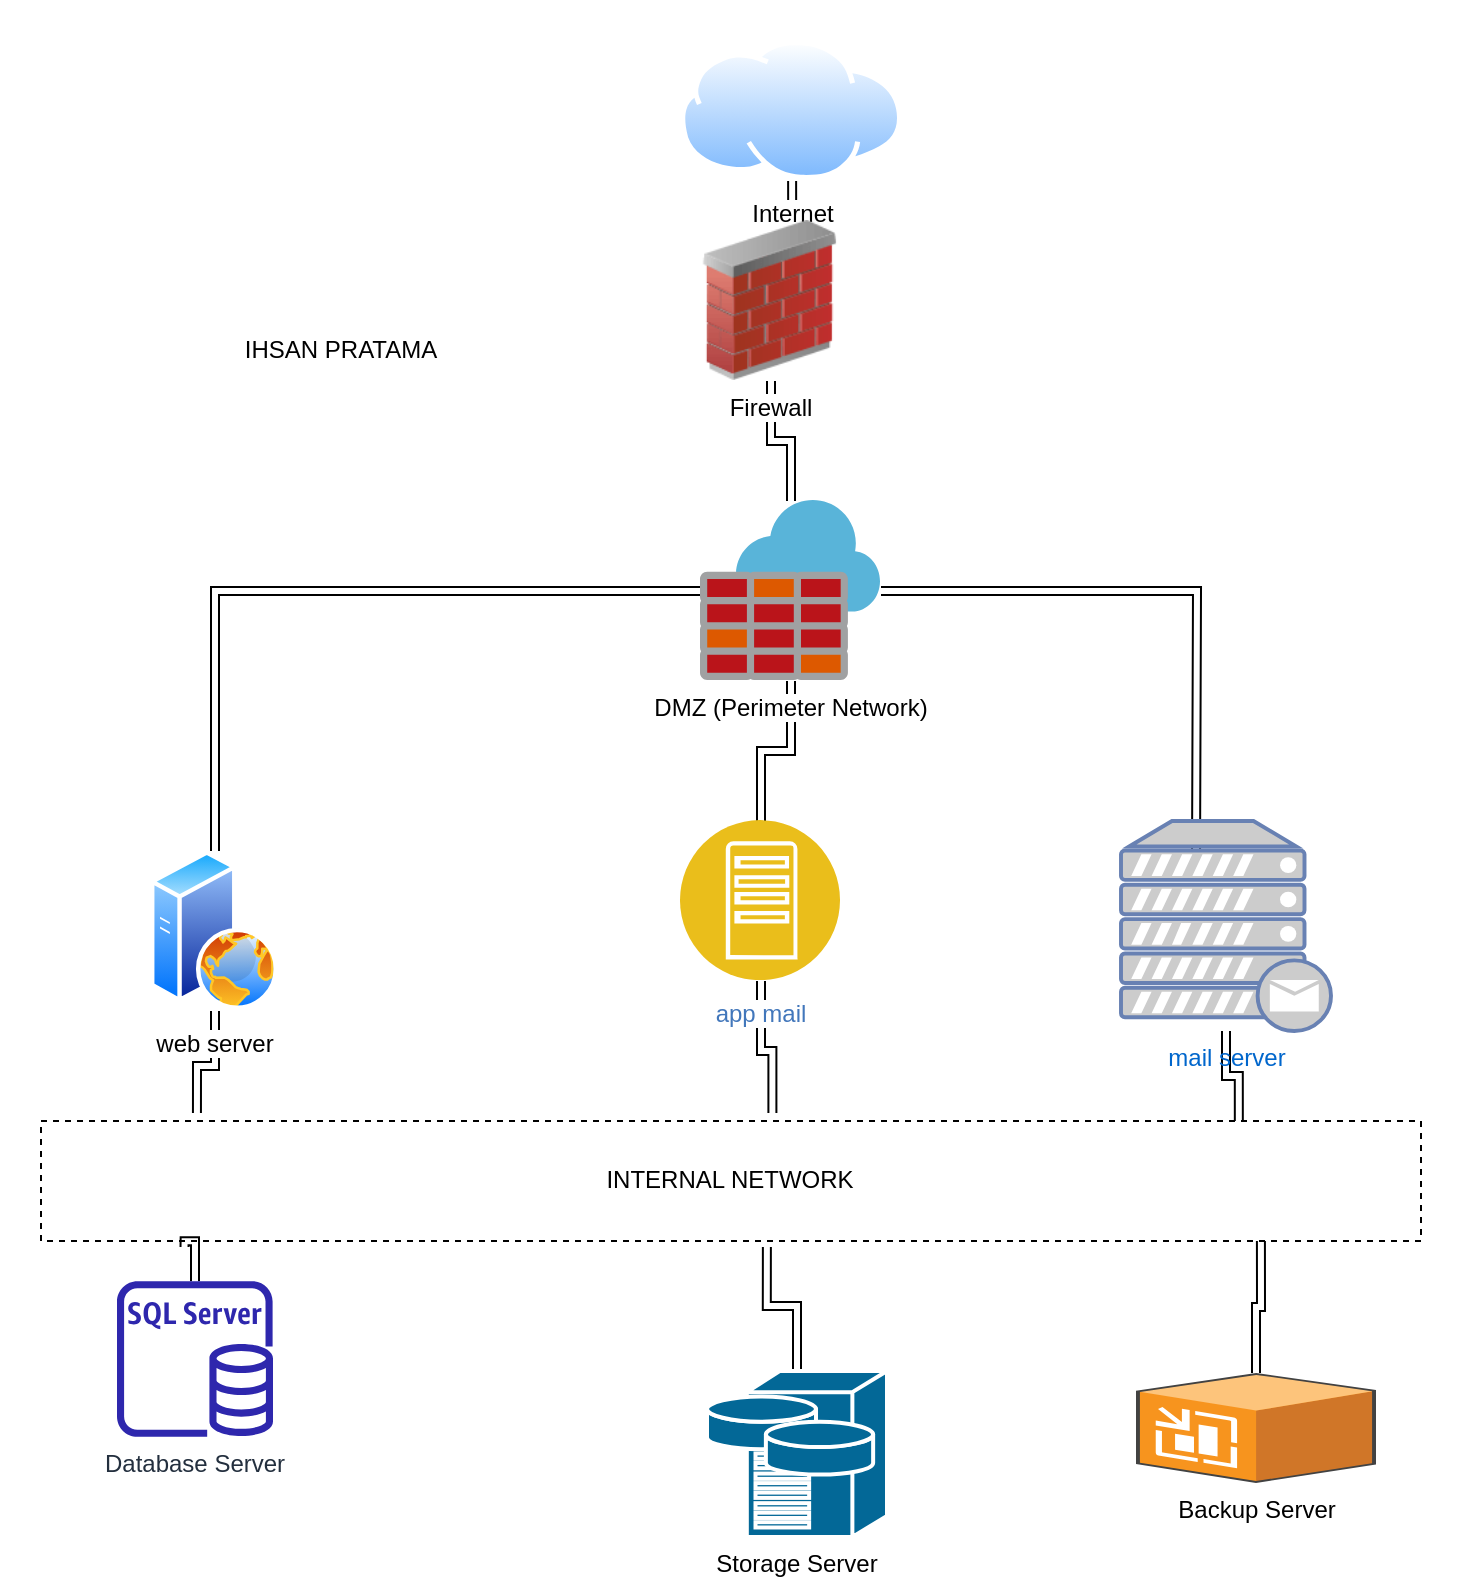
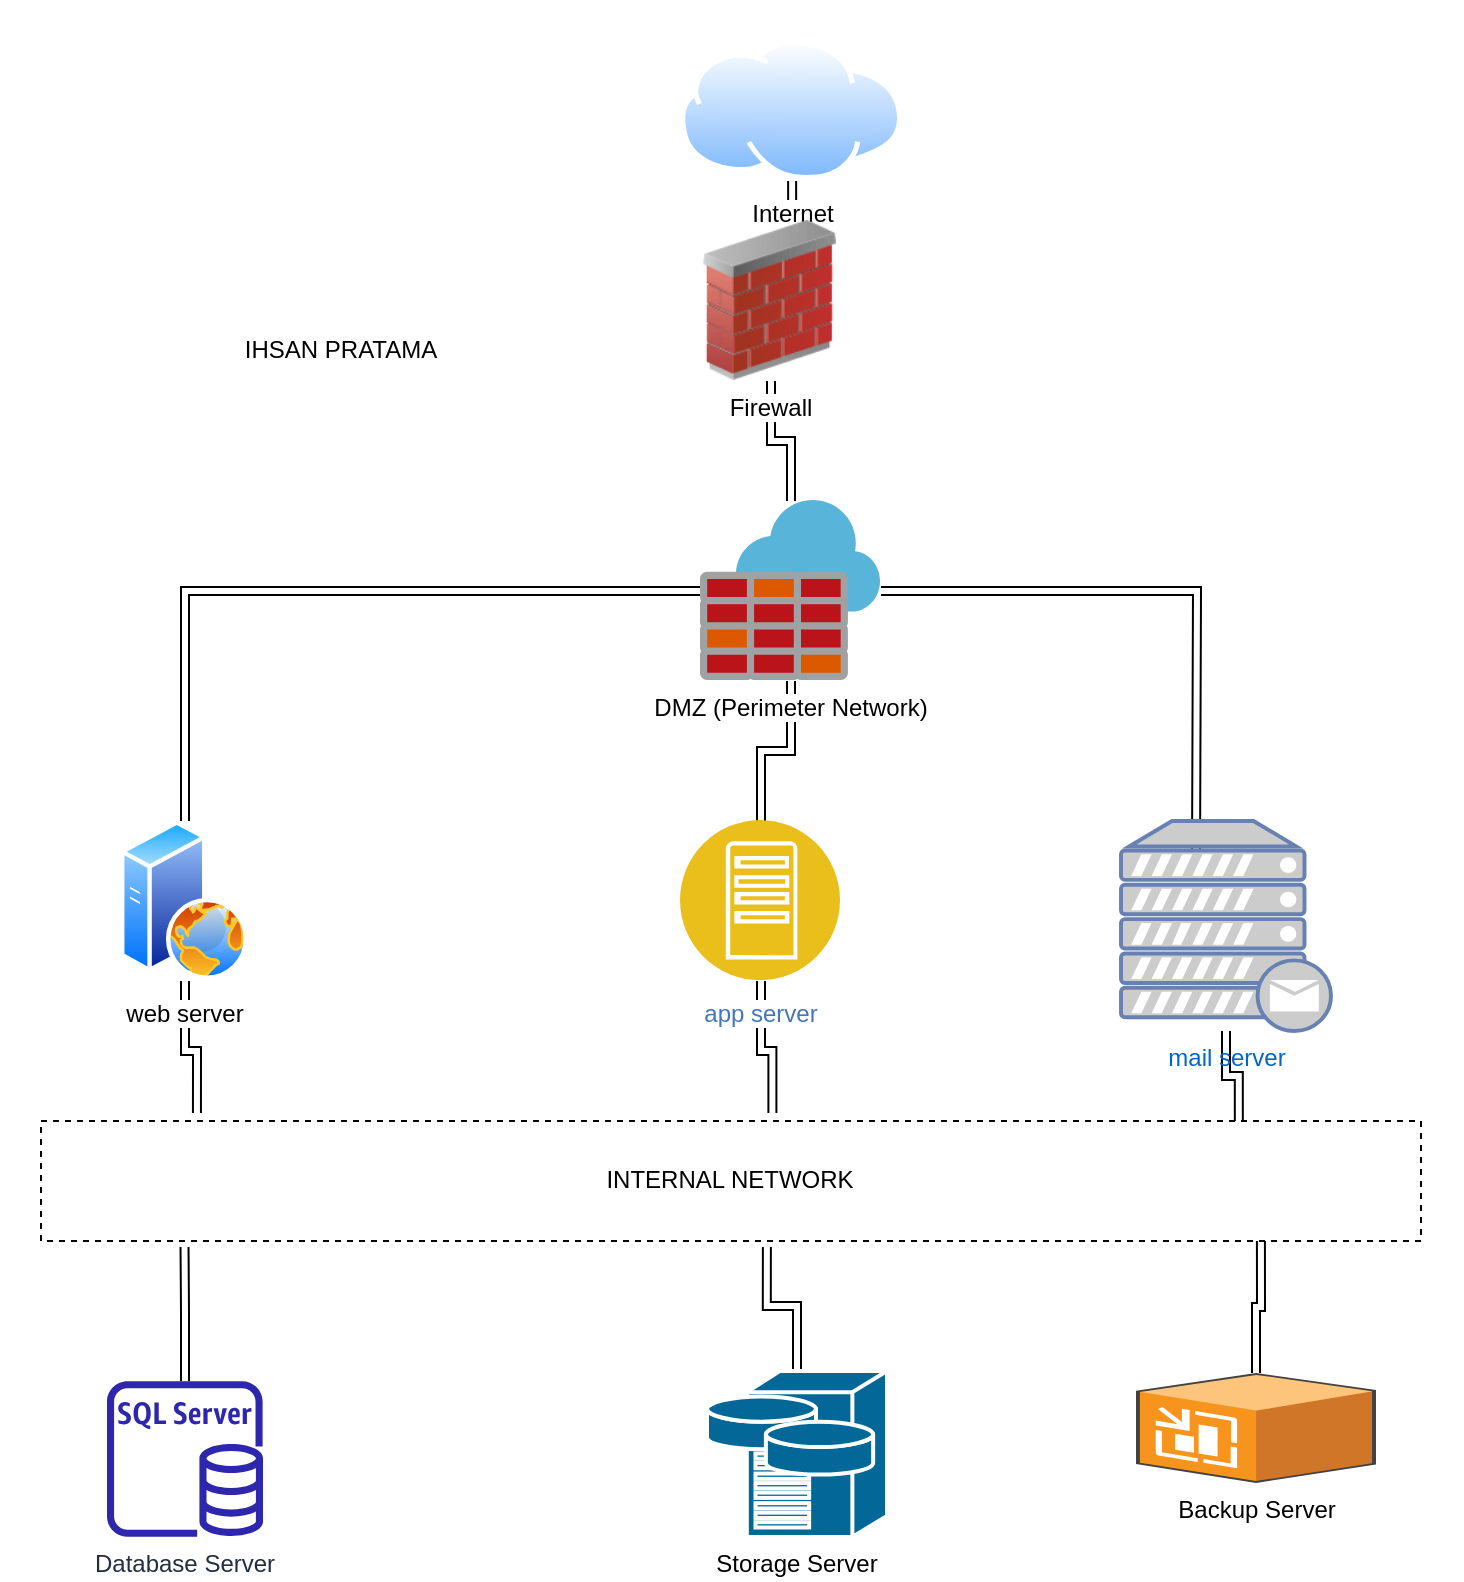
node "web server": moved (215, 931) -> (185, 901)
node "app mail": label "app mail" -> "app server"
node "Database Server": moved (195, 1359) -> (185, 1459)
